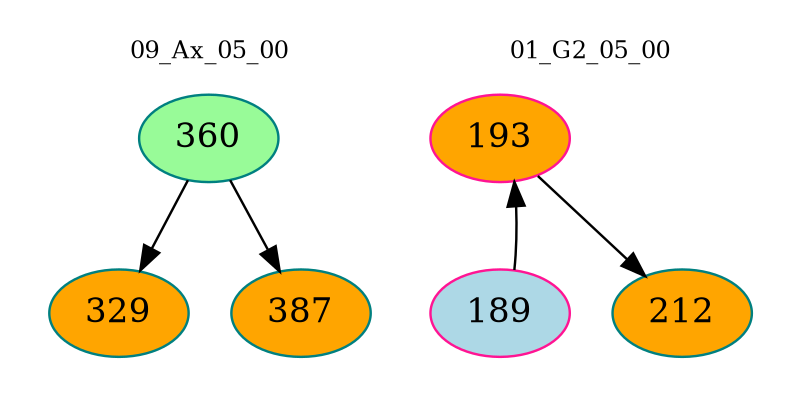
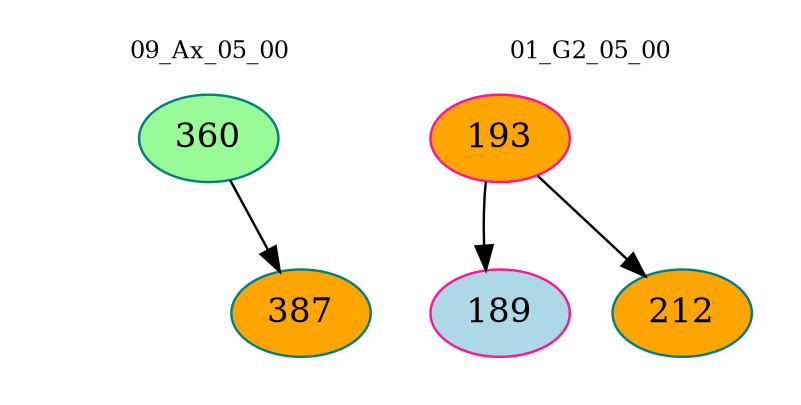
edge "189" -> "193": reversed
node "329": removed
